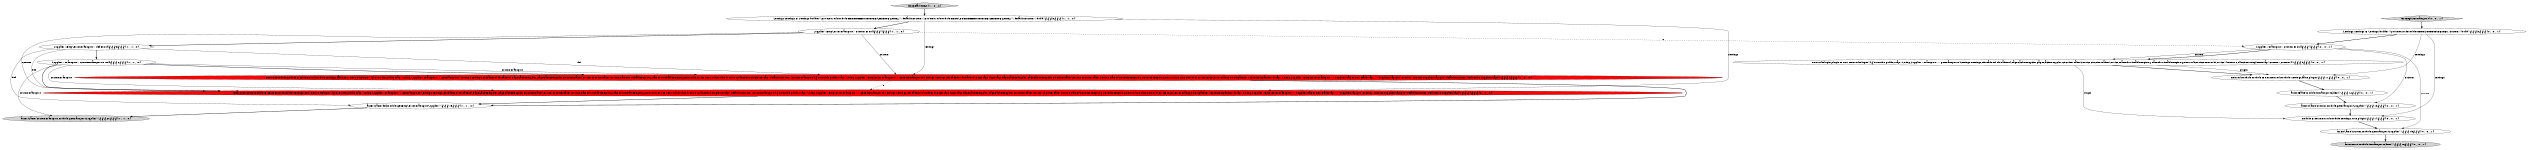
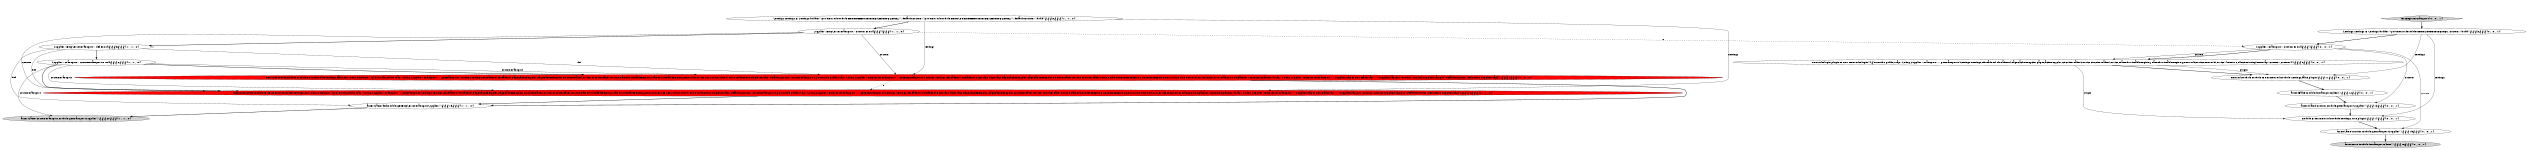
node "testDefaultKeys['1', '0', '0']": removed
